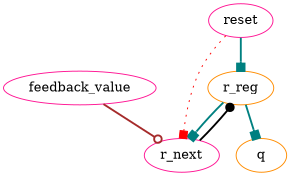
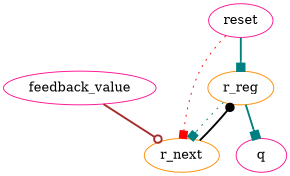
edge "r_reg" -> "r_next": style bold -> dotted
node "r_next": color deeppink -> darkorange
node "q": color darkorange -> deeppink
